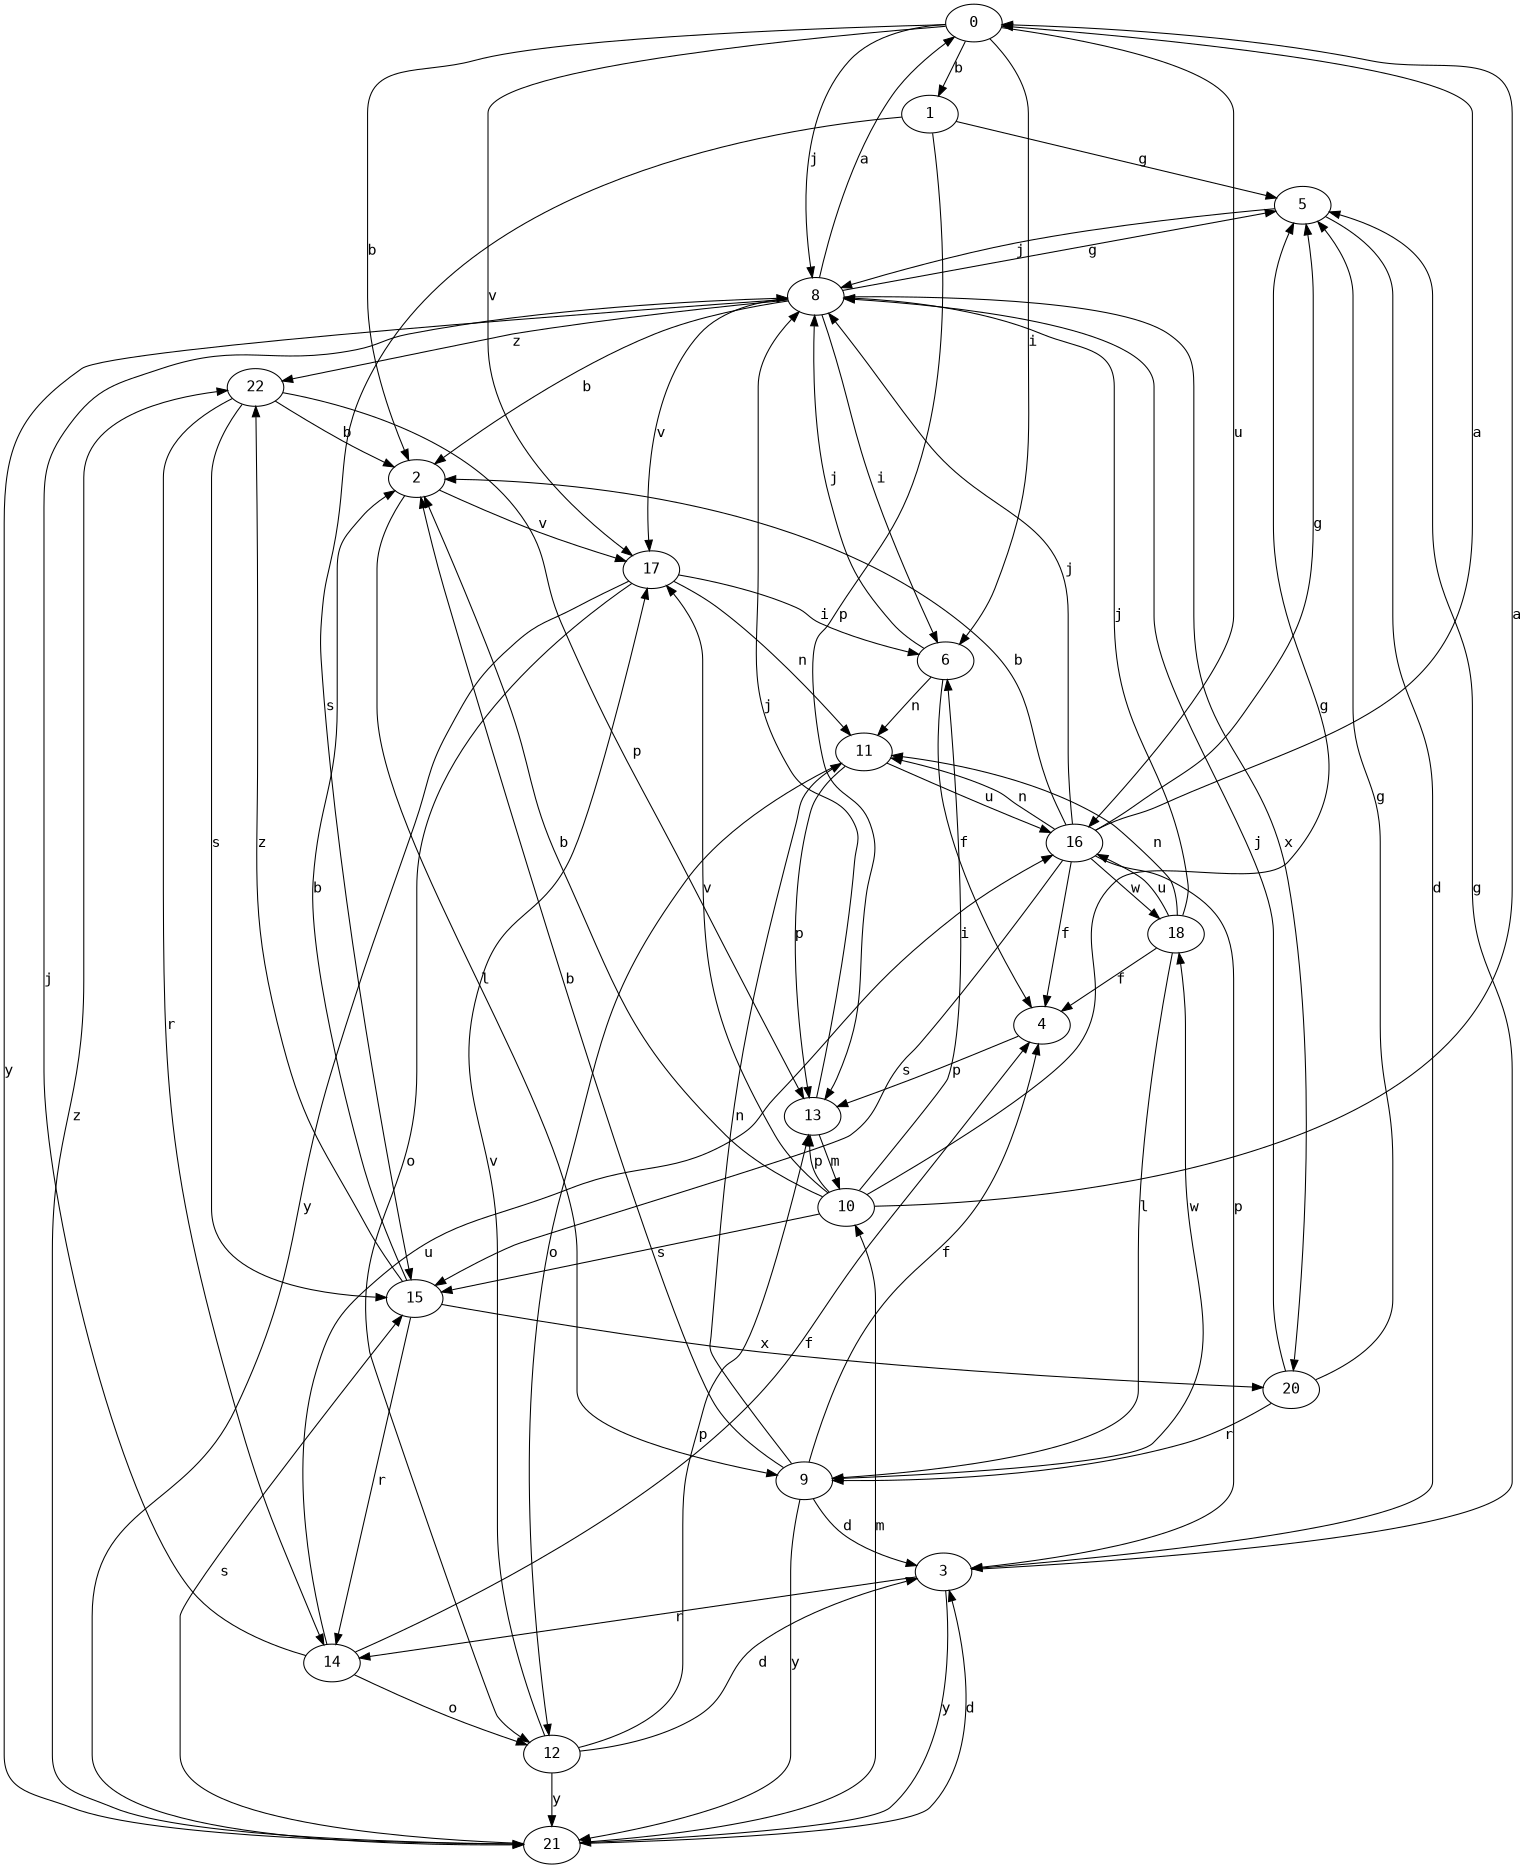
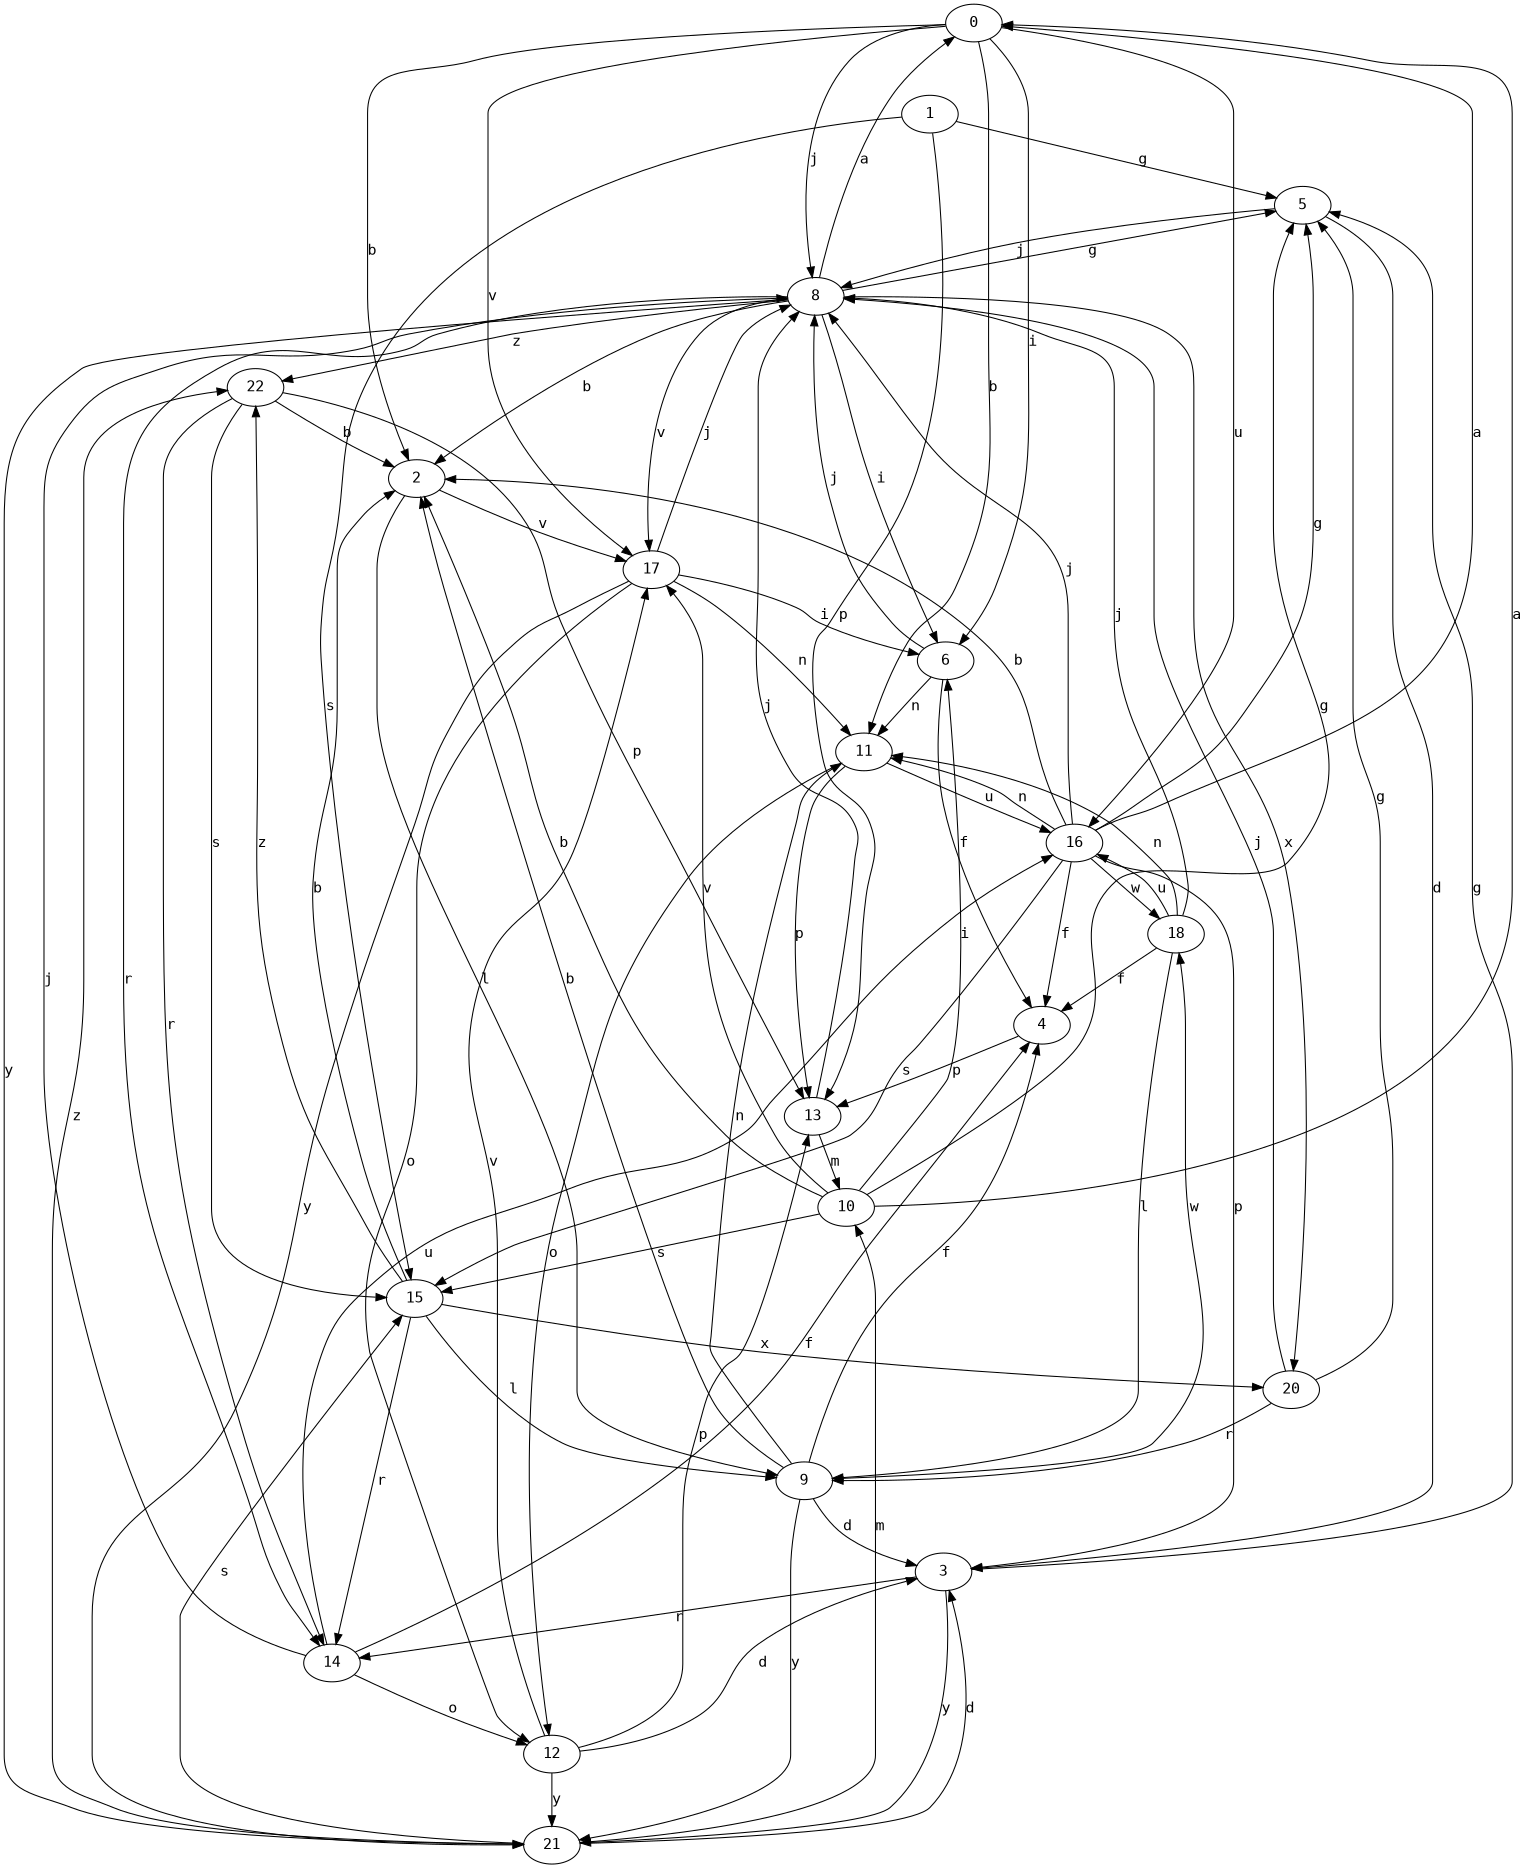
edge "0" -> "1": now "0" -> "11"
edge "17" -> "8": added, label "j"
edge "8" -> "14": added, label "r"
edge "10" -> "13": removed, label "p"
edge "15" -> "9": added, label "l"
